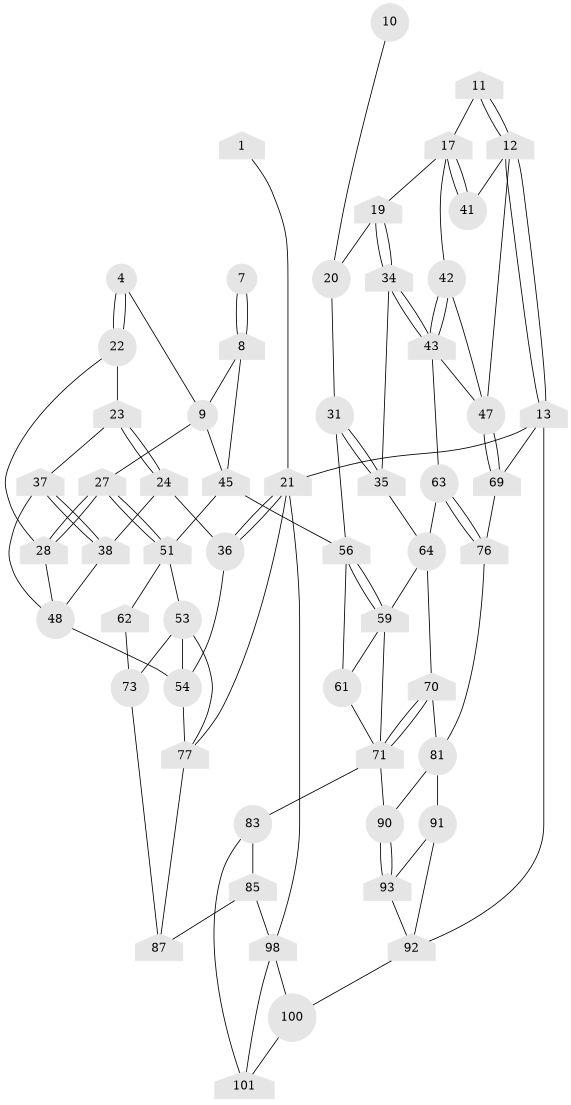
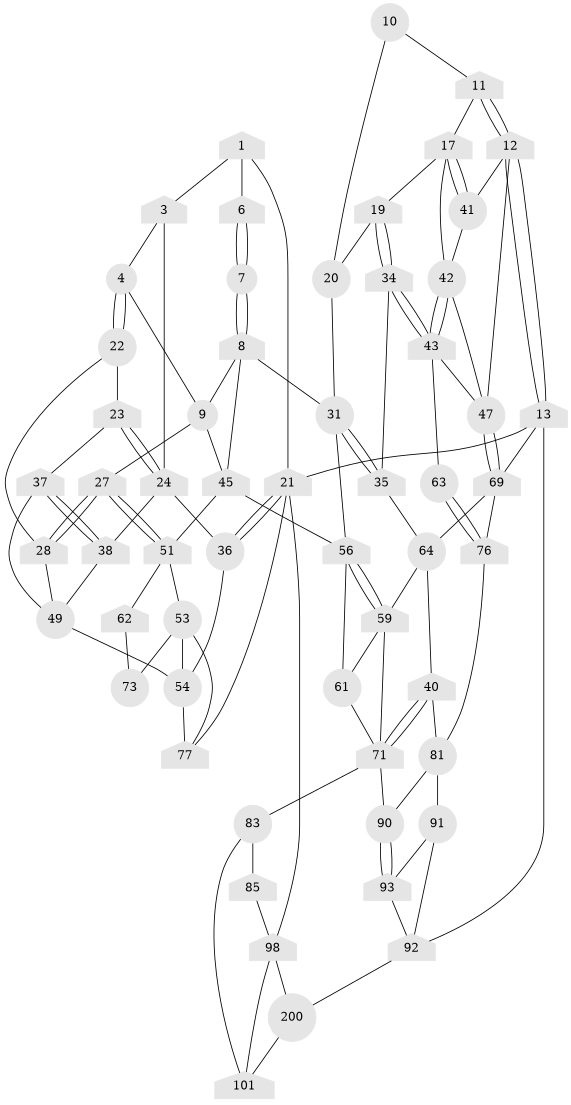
edge "10" -- "11": added
node "3": added
node "6": added
edge "41" -- "42": added
edge "8" -- "31": added
edge "63" -- "64": now "69" -- "64"
node "48": label "48" -> "49"
node "70": label "70" -> "40"
node "87": removed
node "100": label "100" -> "200"
